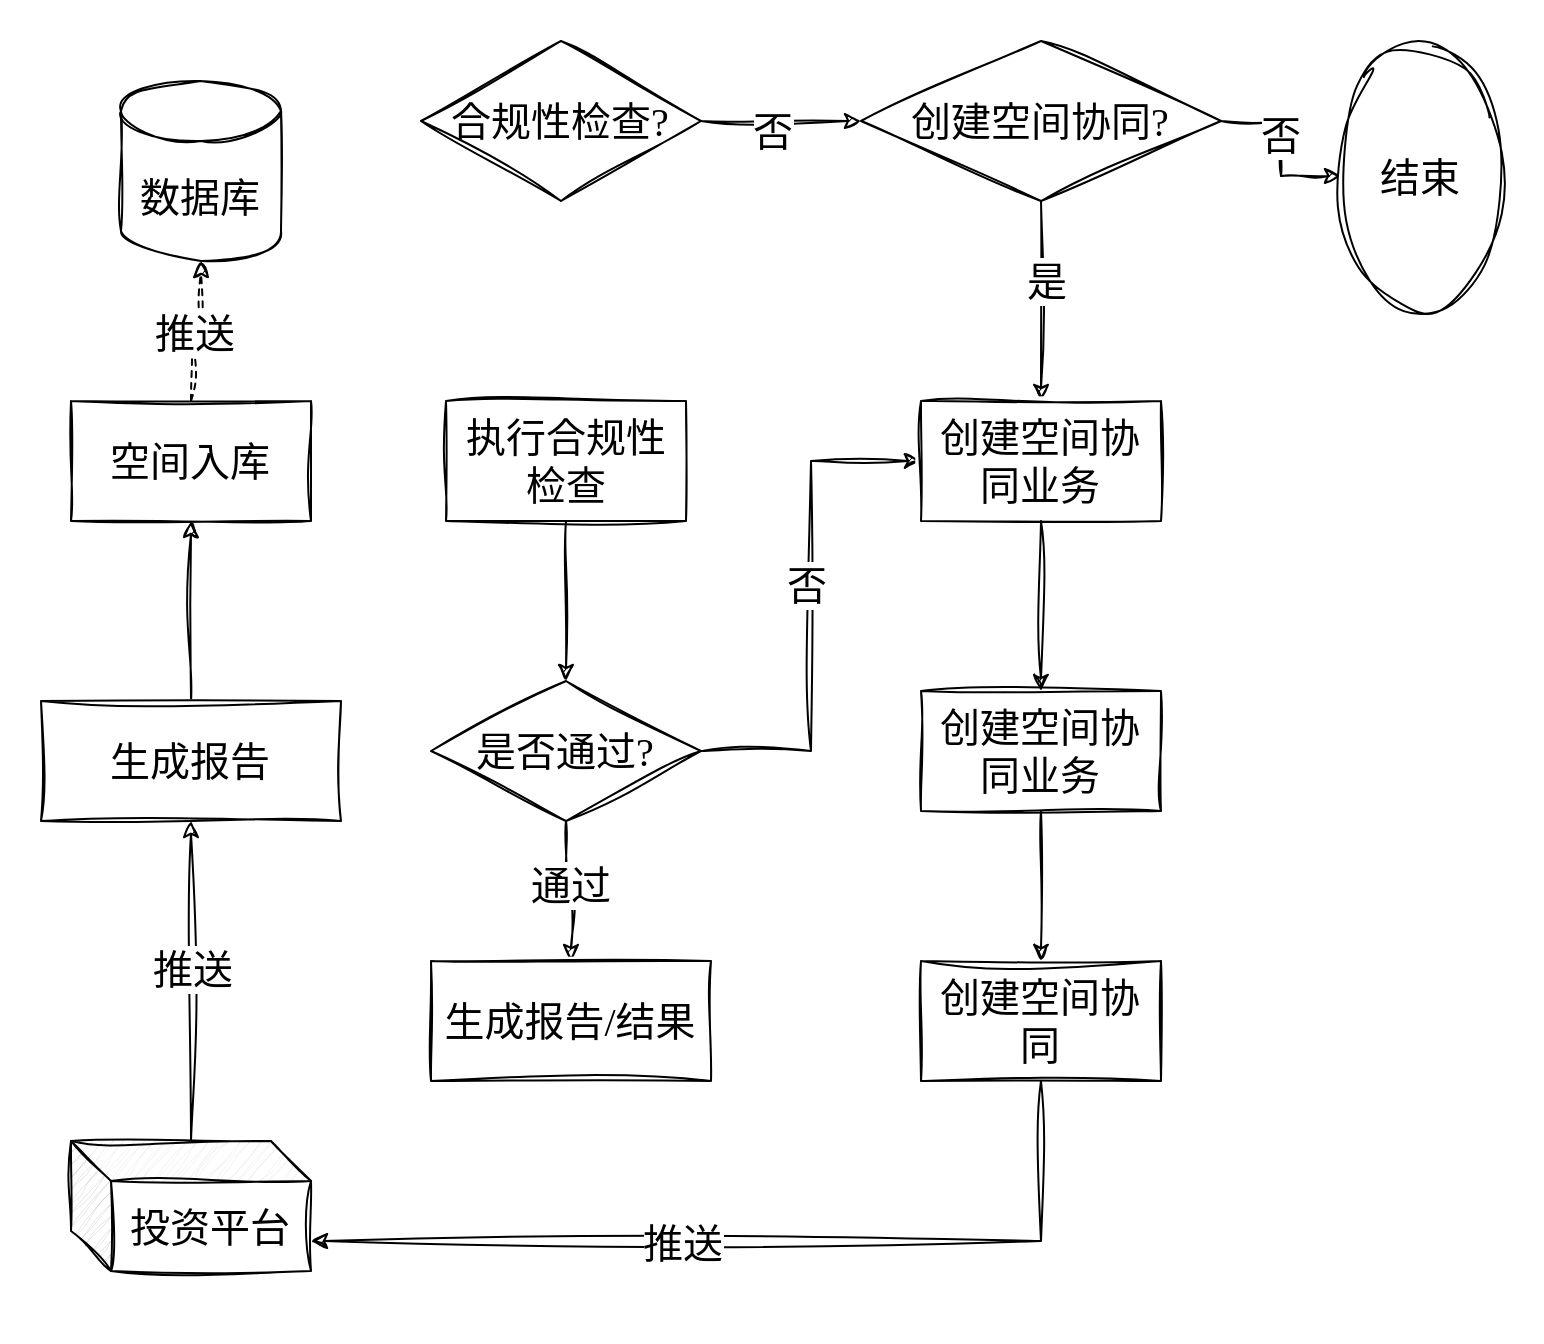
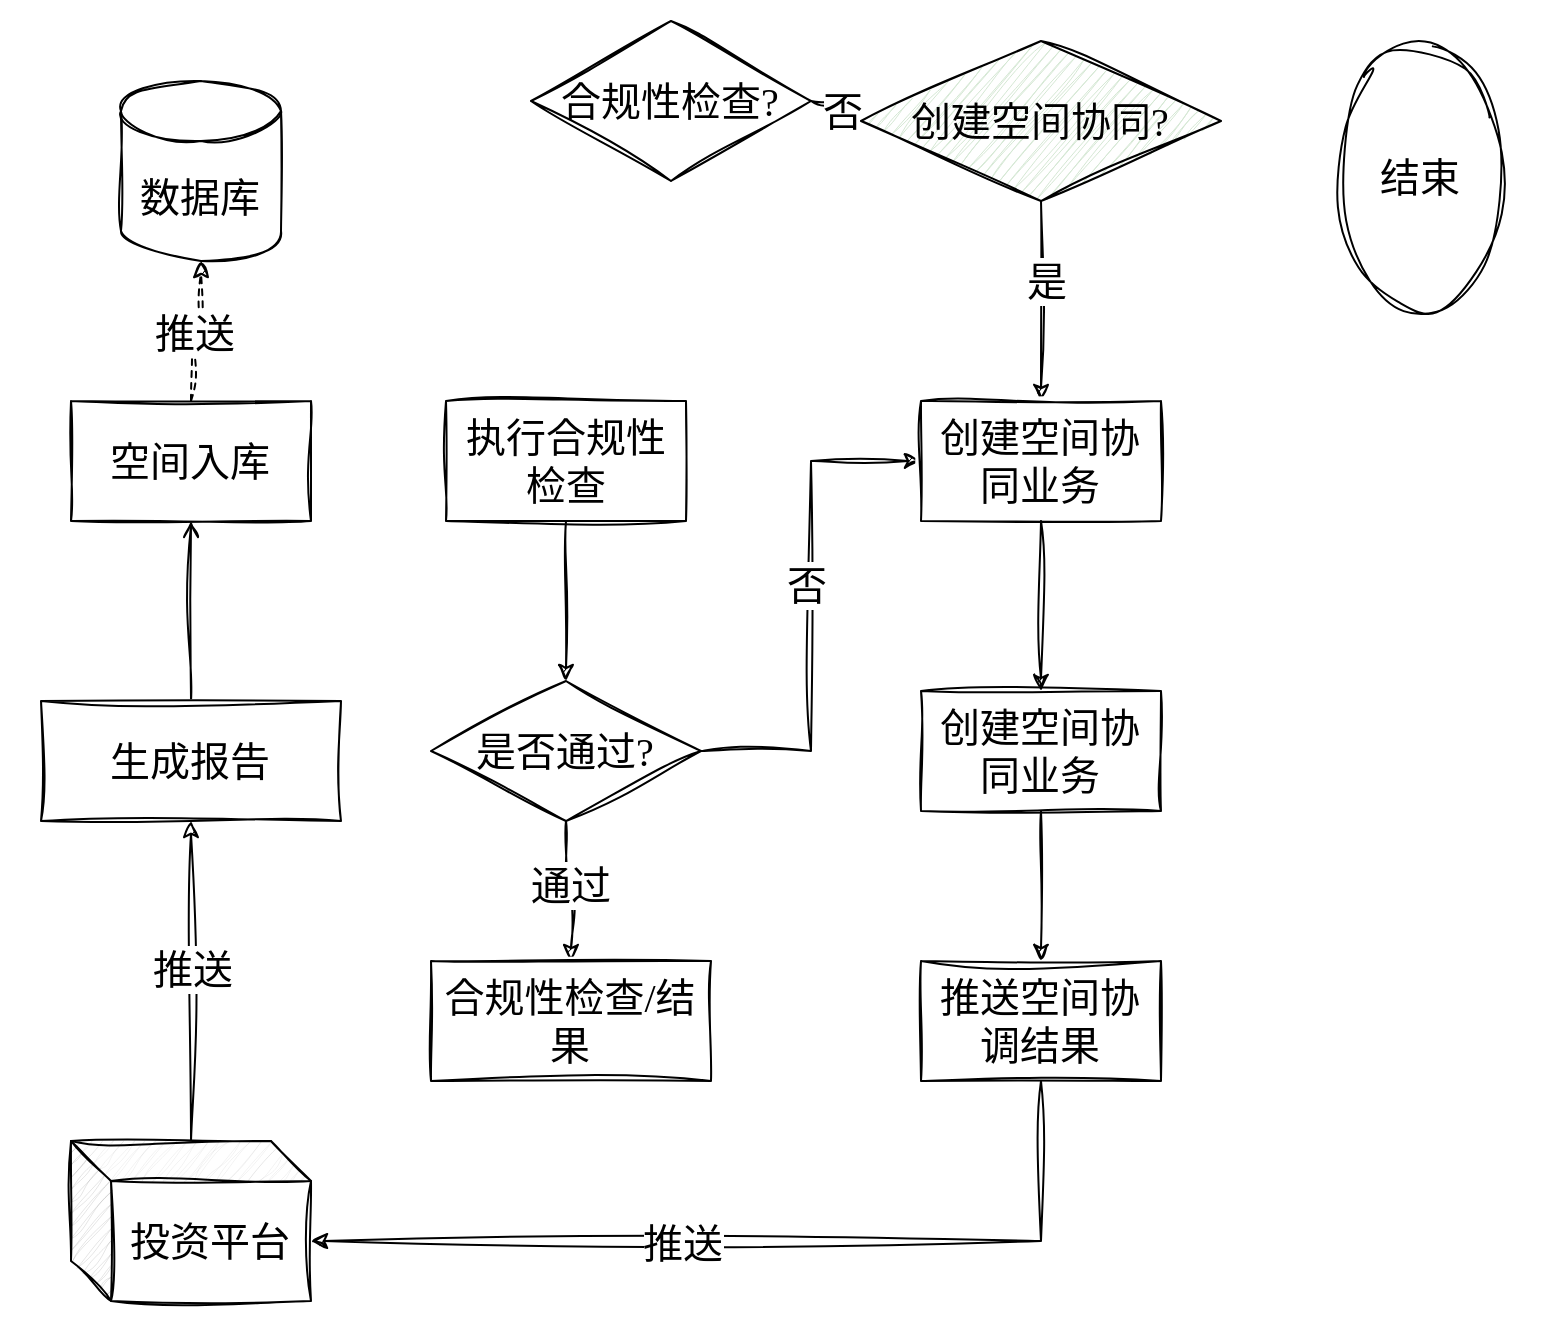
node "合规性检查?": moved (561, 121) -> (671, 101)
node "创建空间协同?": fillcolor #ffffff -> #d5e8d4
edge "创建空间协同?" -> "结束": removed, label "否"
edge "生成报告" -> "空间入库": arrowhead classic -> open
node "生成报告/结果": label "生成报告/结果" -> "合规性检查/结果"
node "创建空间协同": label "创建空间协同" -> "推送空间协调结果"
node "投资平台": size 240x130 -> 240x160
